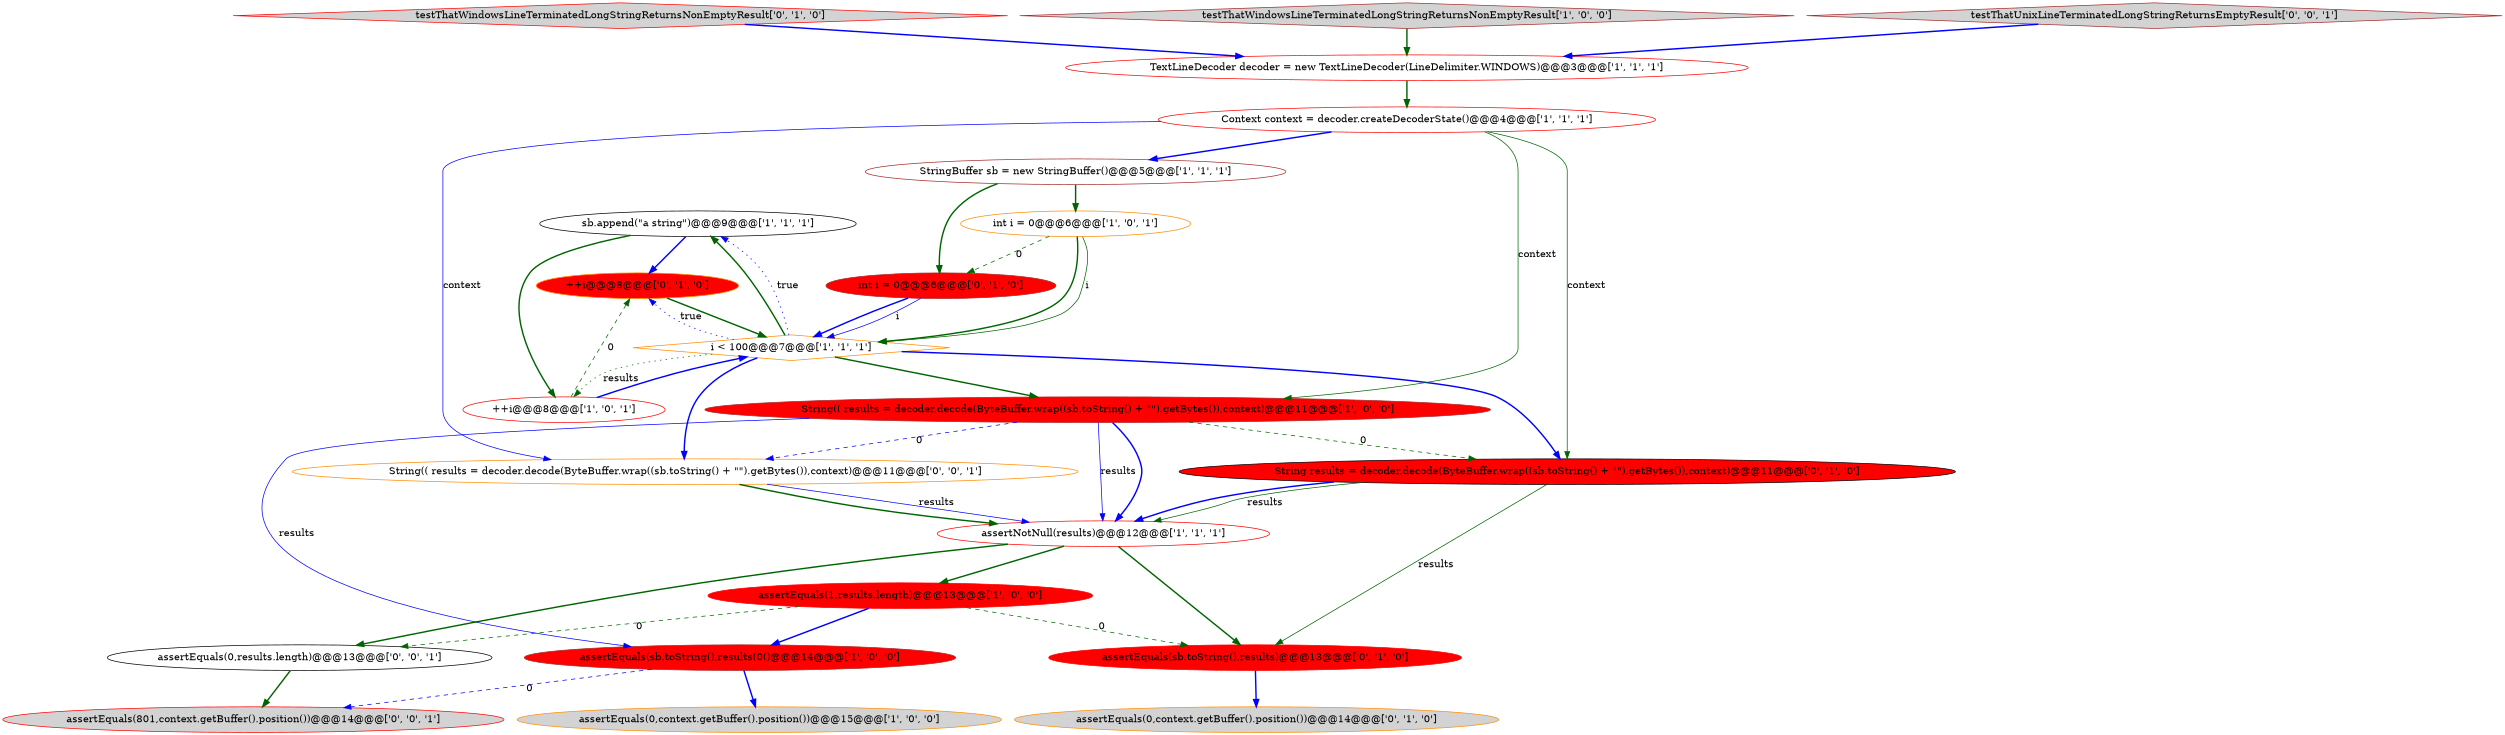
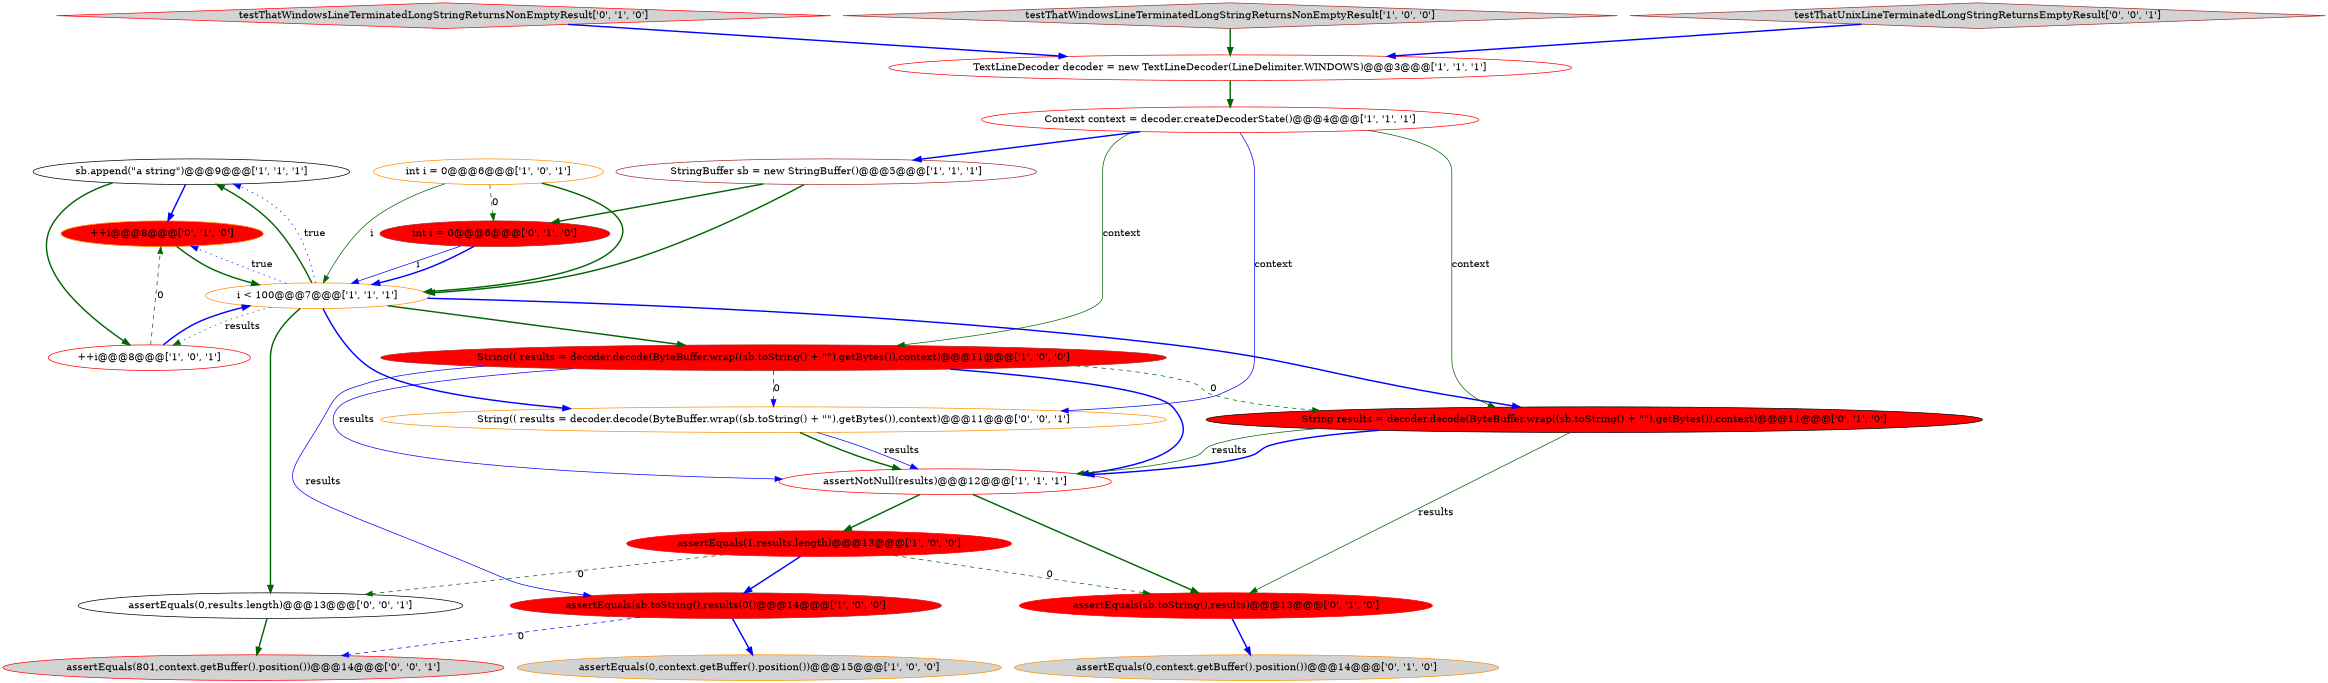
edge "StringBuffer sb = new StringBuffer()@@@5@@@['1', '1', '1']" -> "int i = 0@@@6@@@['1', '0', '1']": now "StringBuffer sb = new StringBuffer()@@@5@@@['1', '1', '1']" -> "i < 100@@@7@@@['1', '1', '1']"
node "i < 100@@@7@@@['1', '1', '1']": shape diamond -> ellipse
edge "assertNotNull(results)@@@12@@@['1', '1', '1']" -> "assertEquals(0,results.length)@@@13@@@['0', '0', '1']": now "i < 100@@@7@@@['1', '1', '1']" -> "assertEquals(0,results.length)@@@13@@@['0', '0', '1']"
